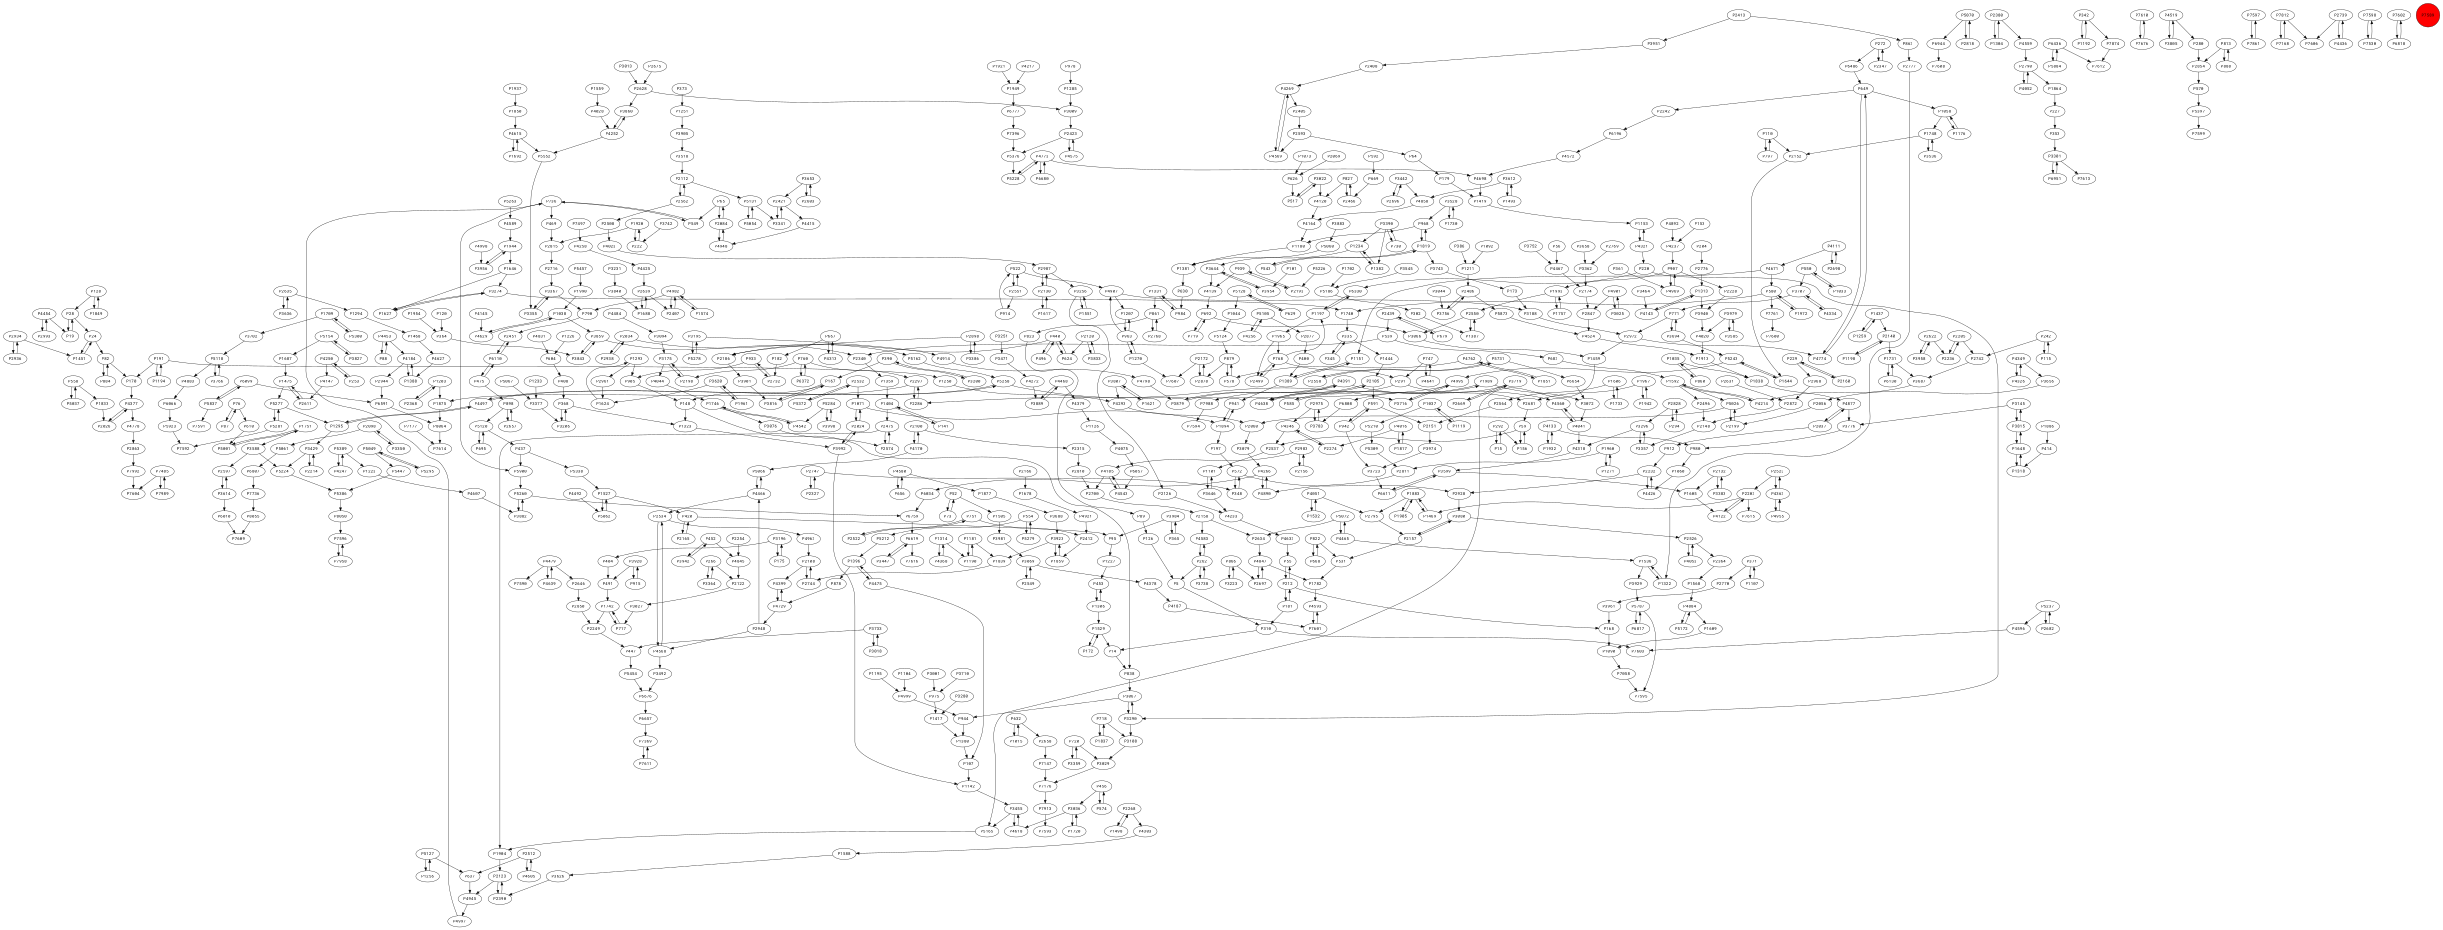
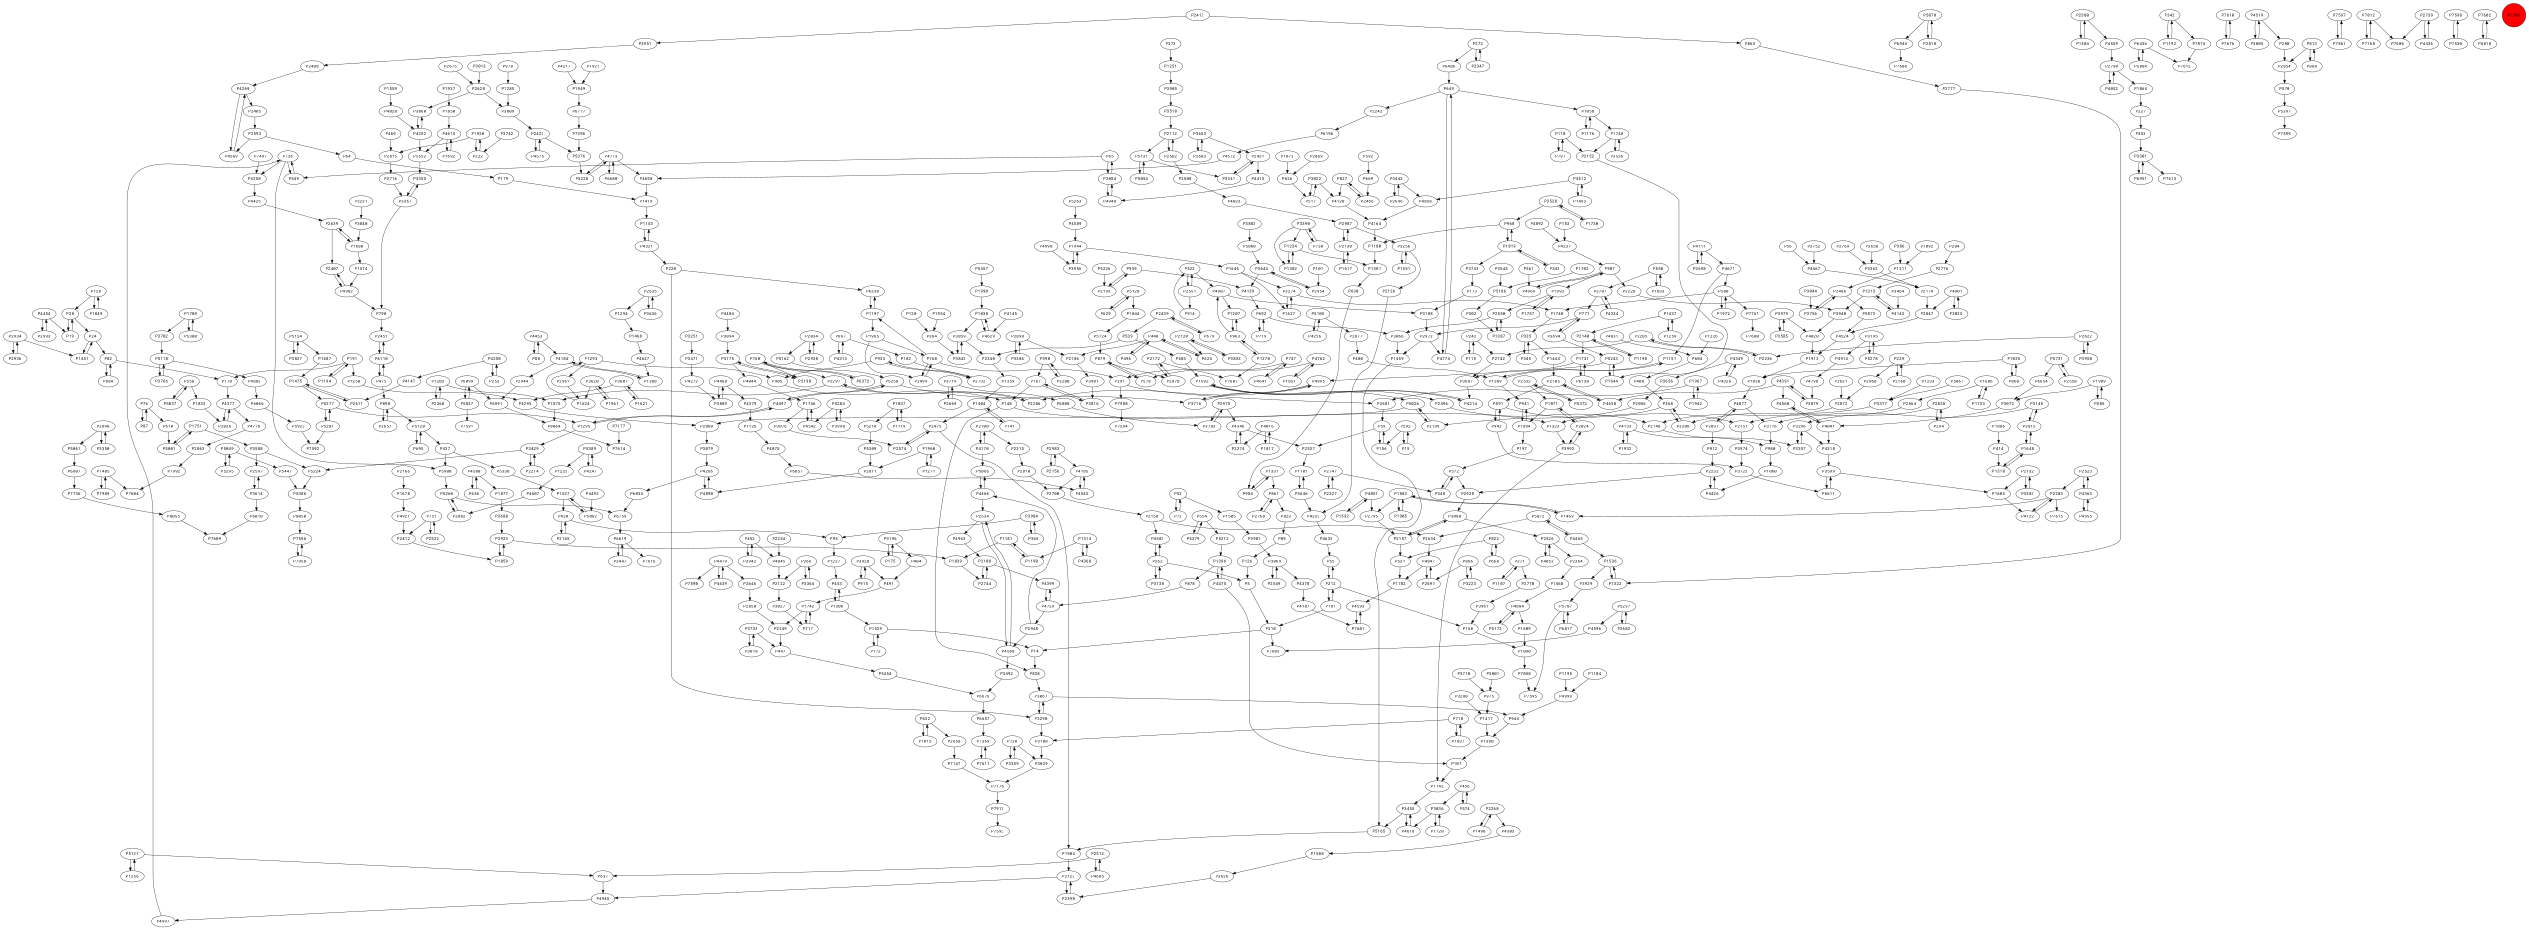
edge "P736" -> "P469": now "P736" -> "P4258"
edge "P4982" -> "P1574": now "P1688" -> "P1574"
